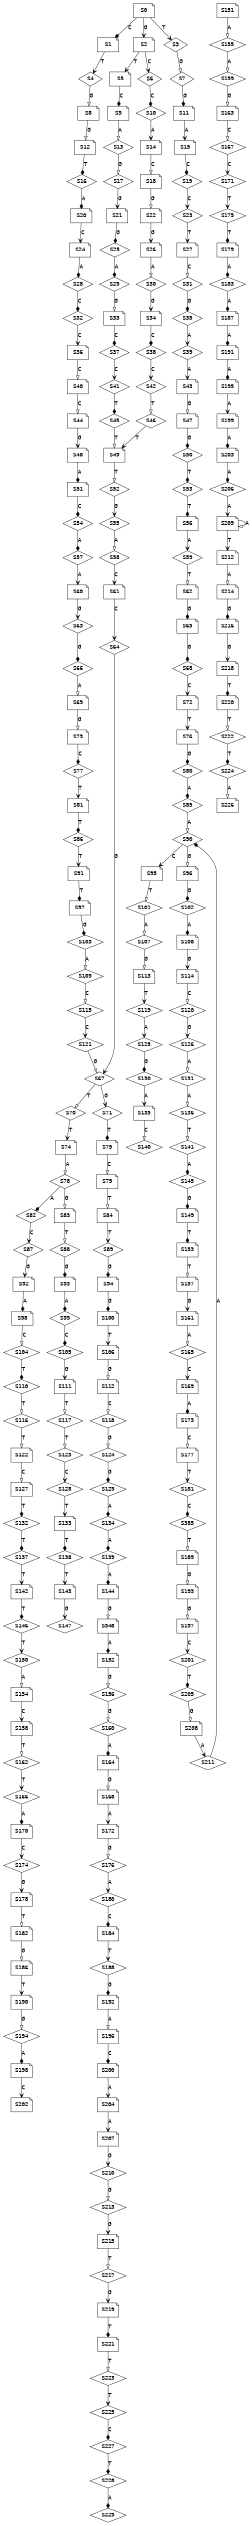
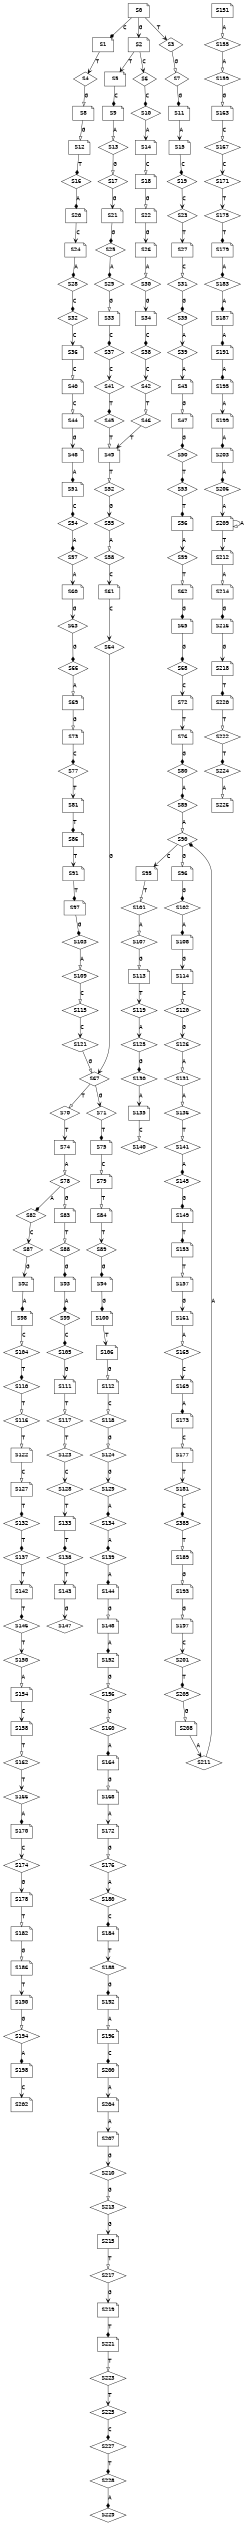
node "S86": shape diamond -> note
edge "S124" -> "S129": arrowhead diamond -> vee
node "S548": label "S548" -> "S148"
